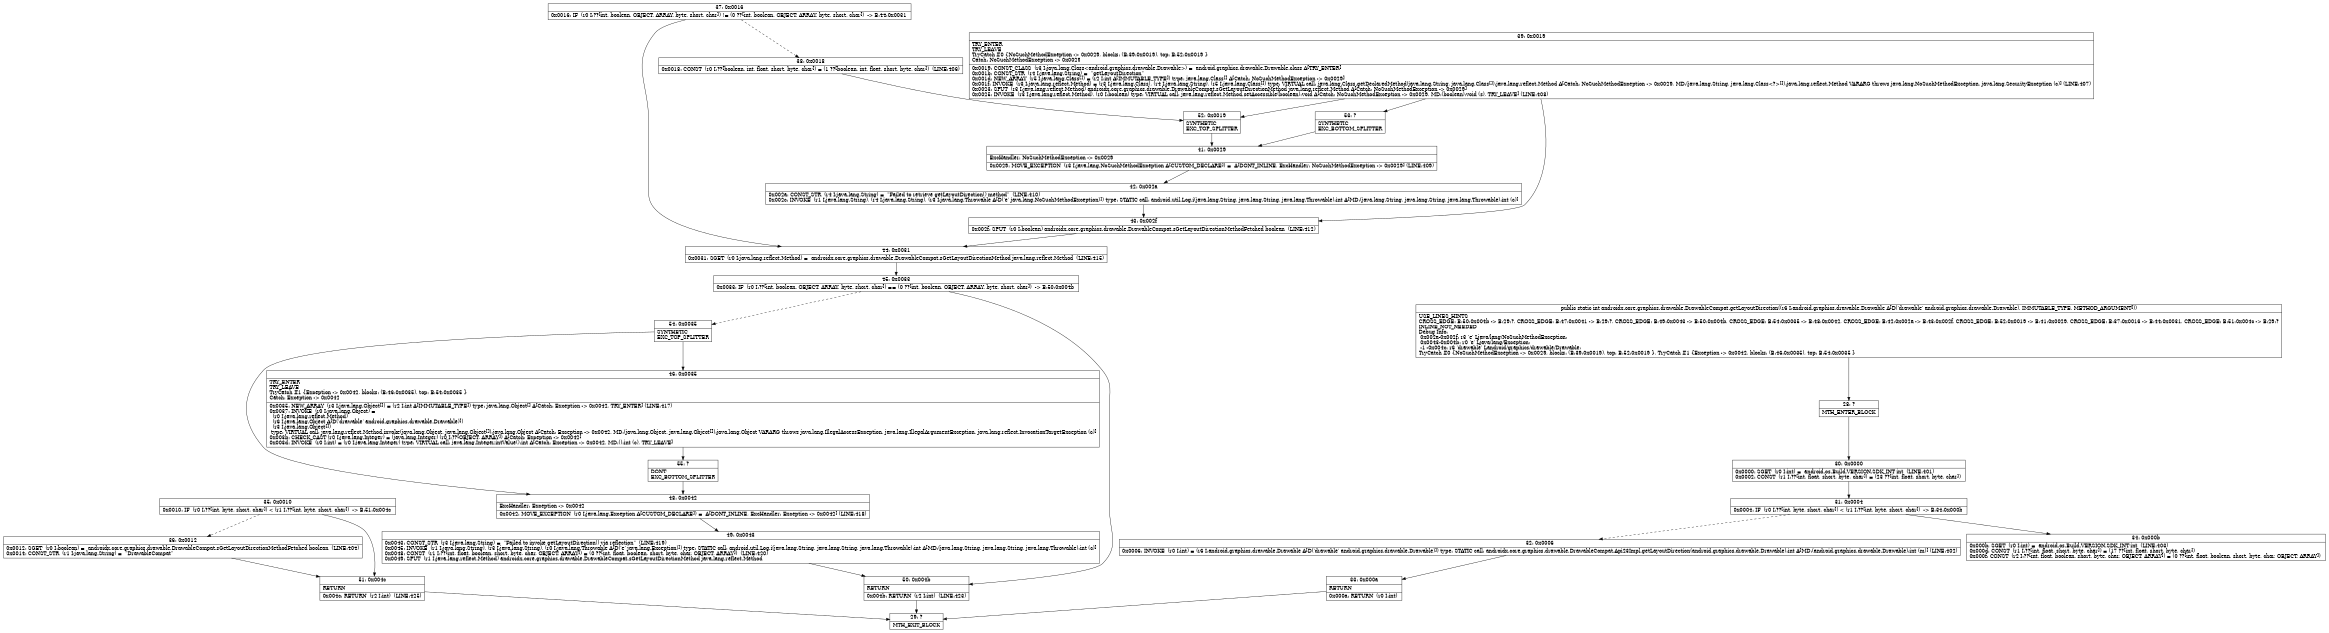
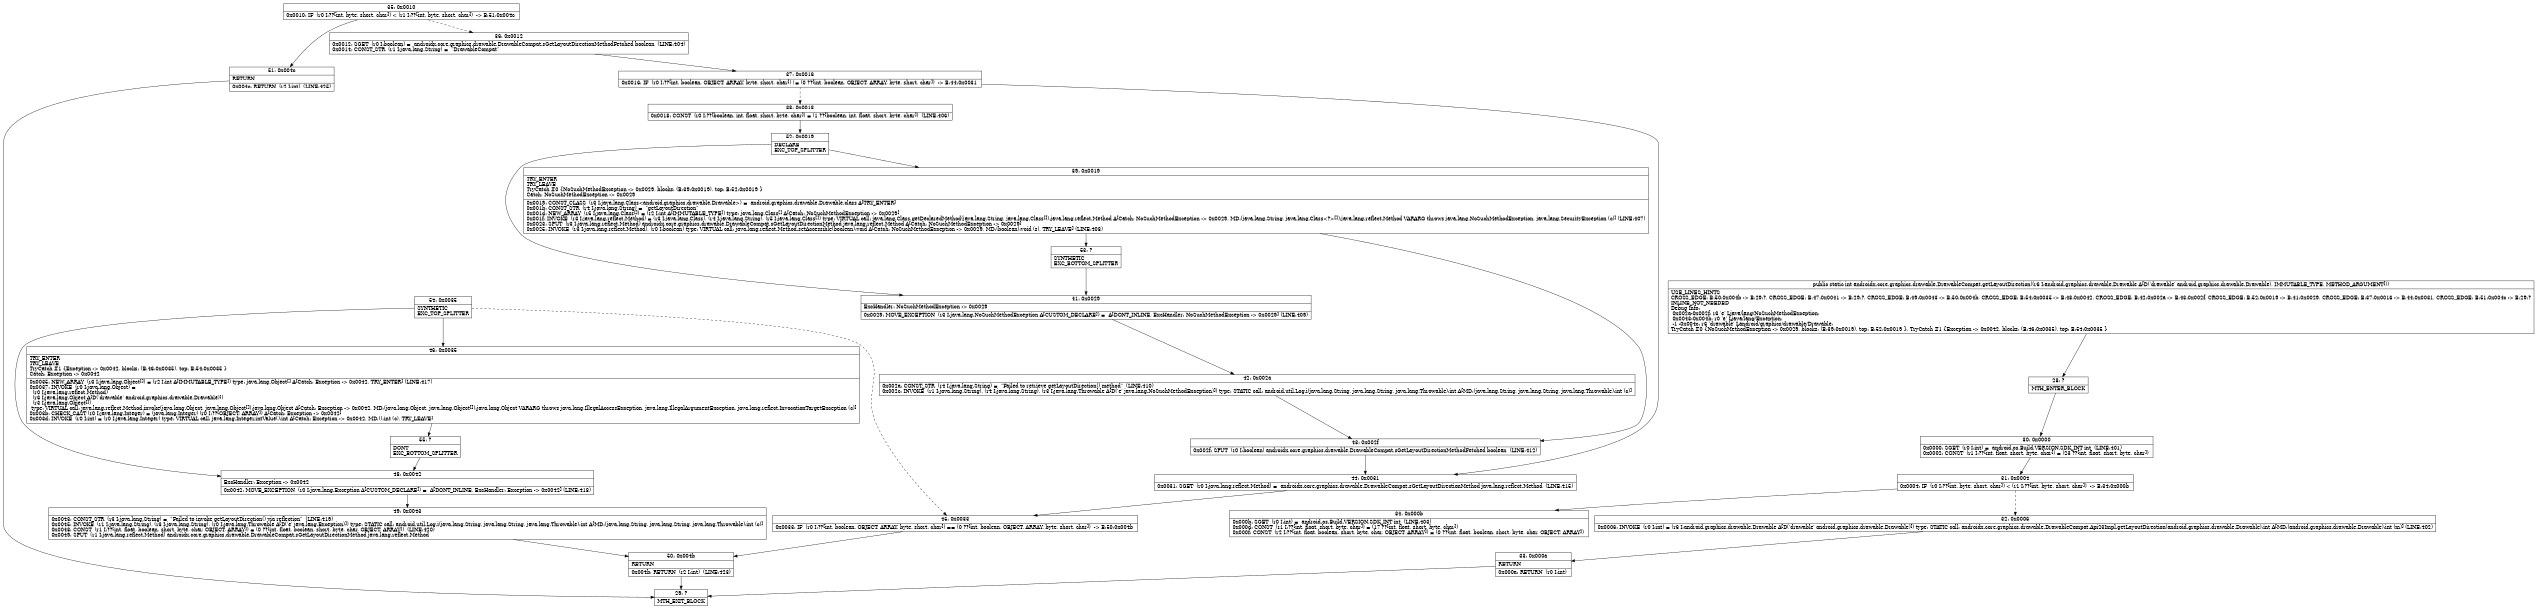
edge "39: 0x0019" -> "52: 0x0019": reversed
node "52: 0x0019": text "SYNTHETIC" -> "DECLARE"
edge "45: 0x0033" -> "54: 0x0035": reversed
edge "36: 0x0012" -> "51: 0x004c": now "36: 0x0012" -> "37: 0x0016"
